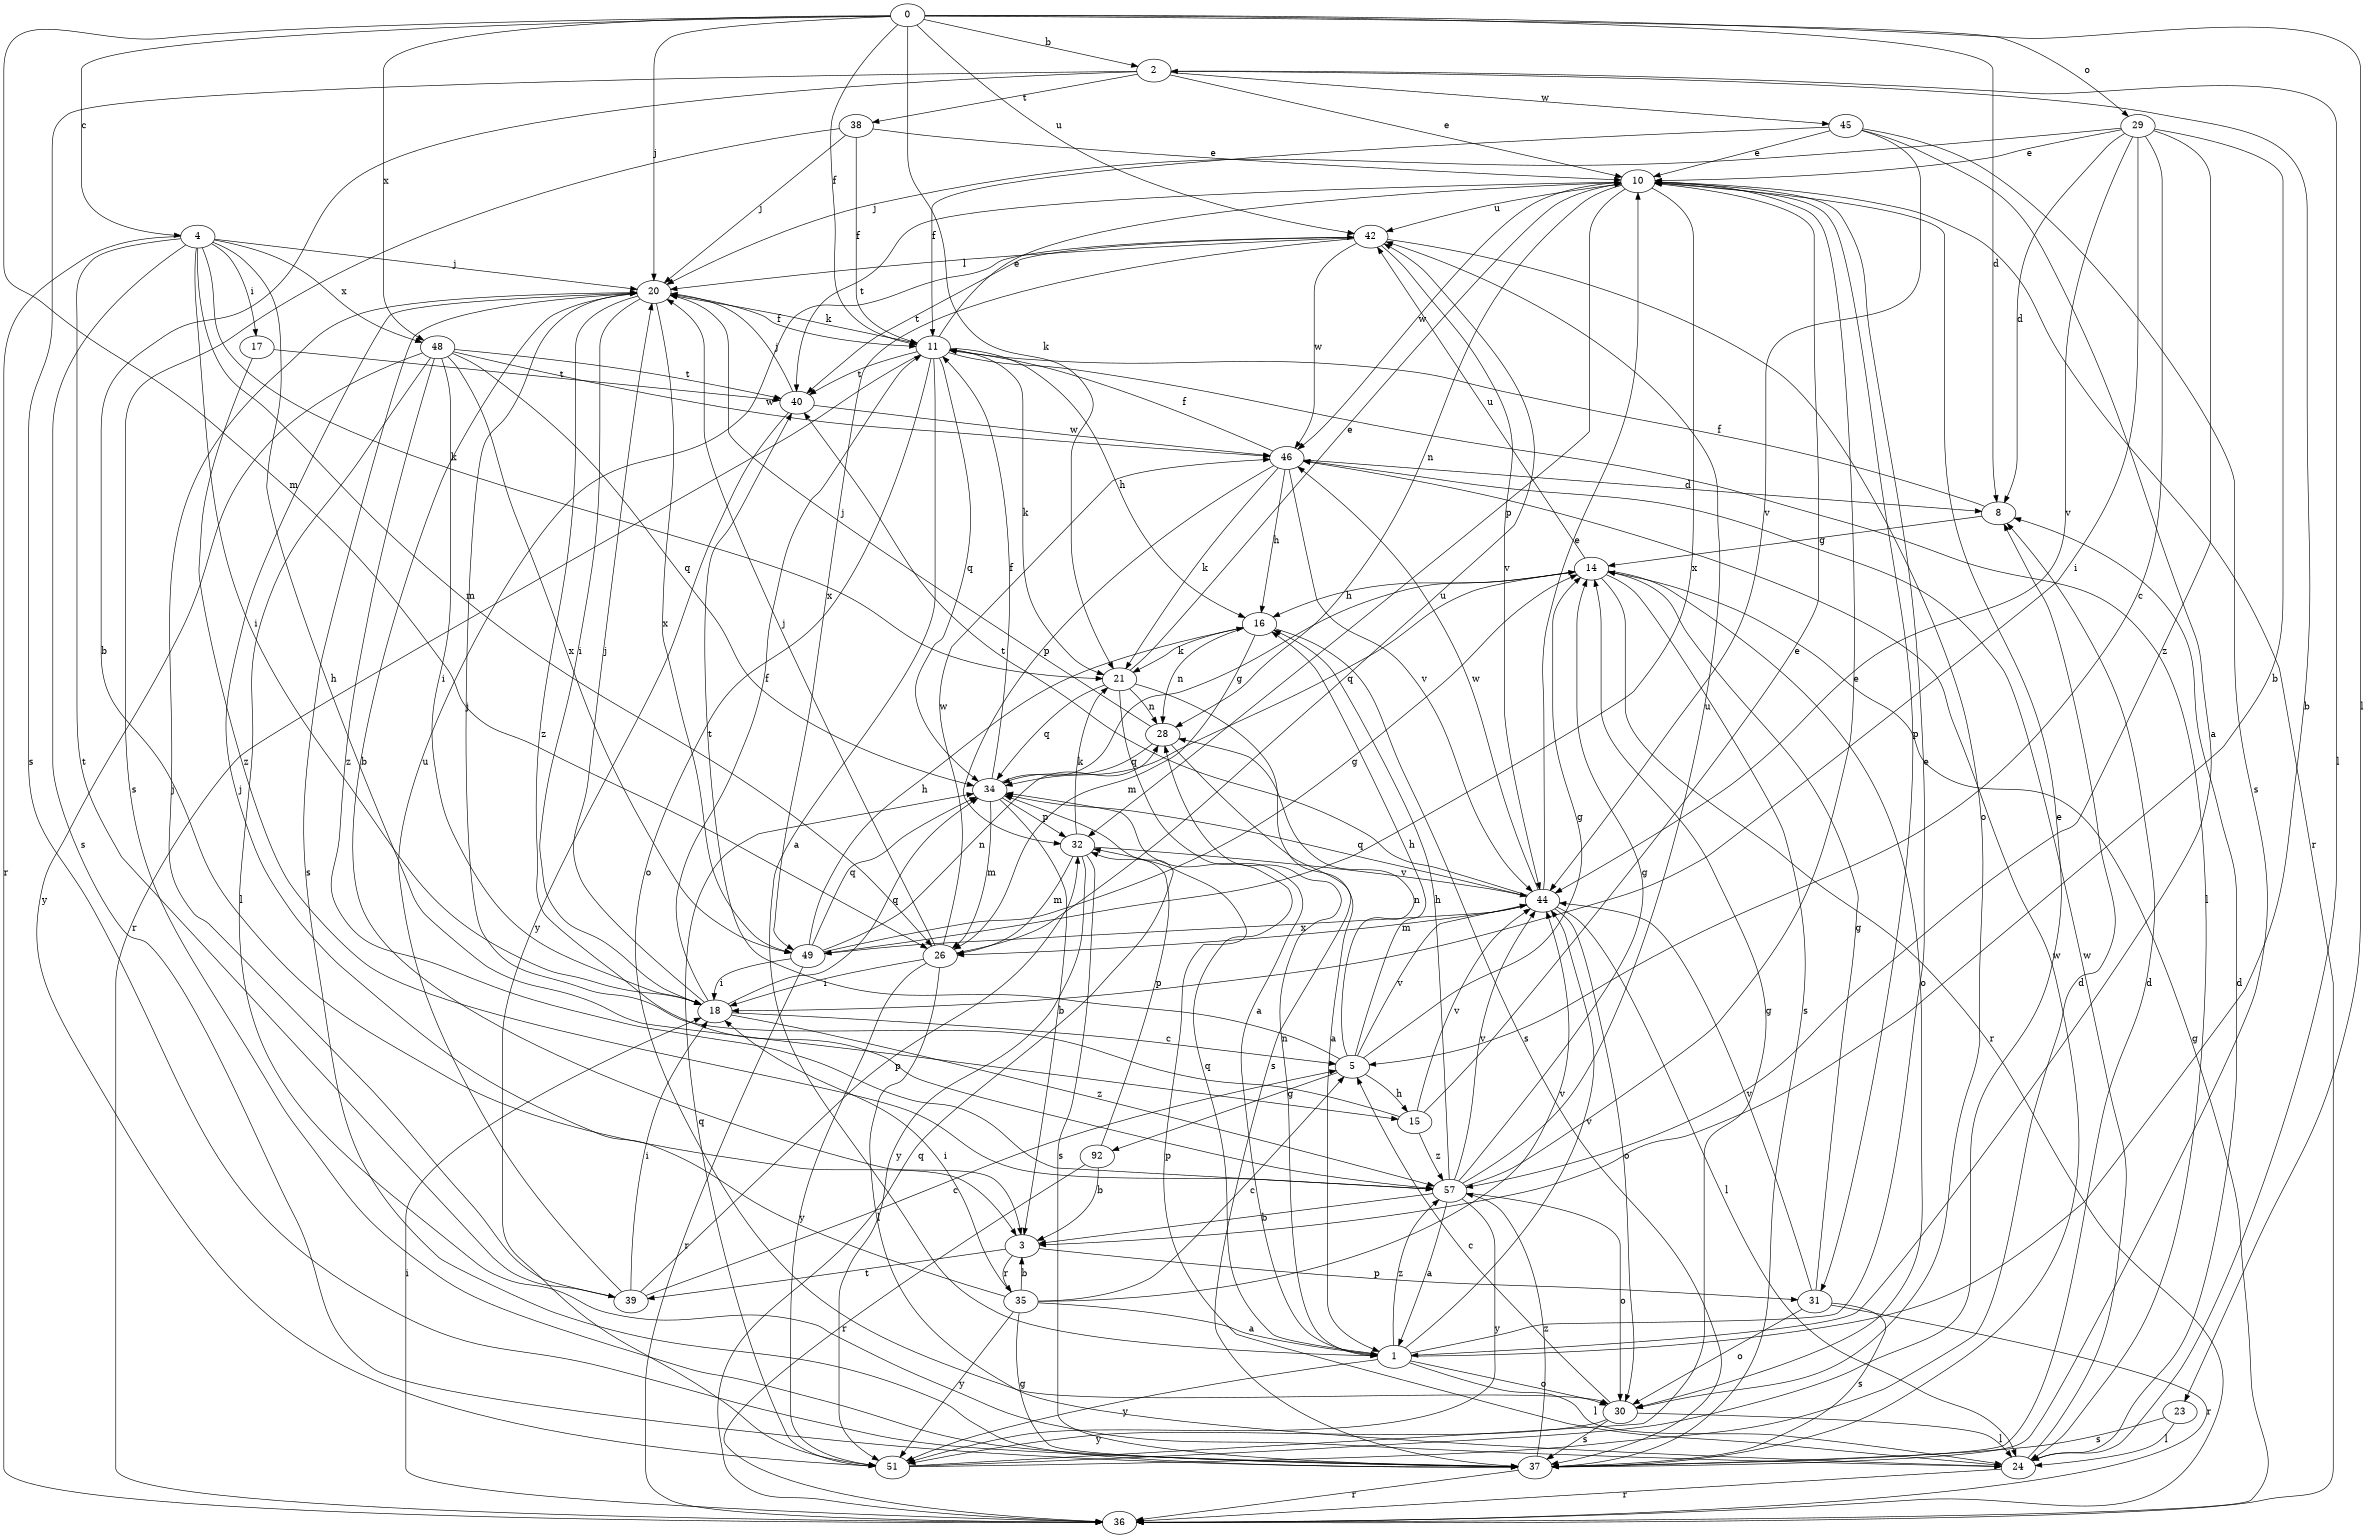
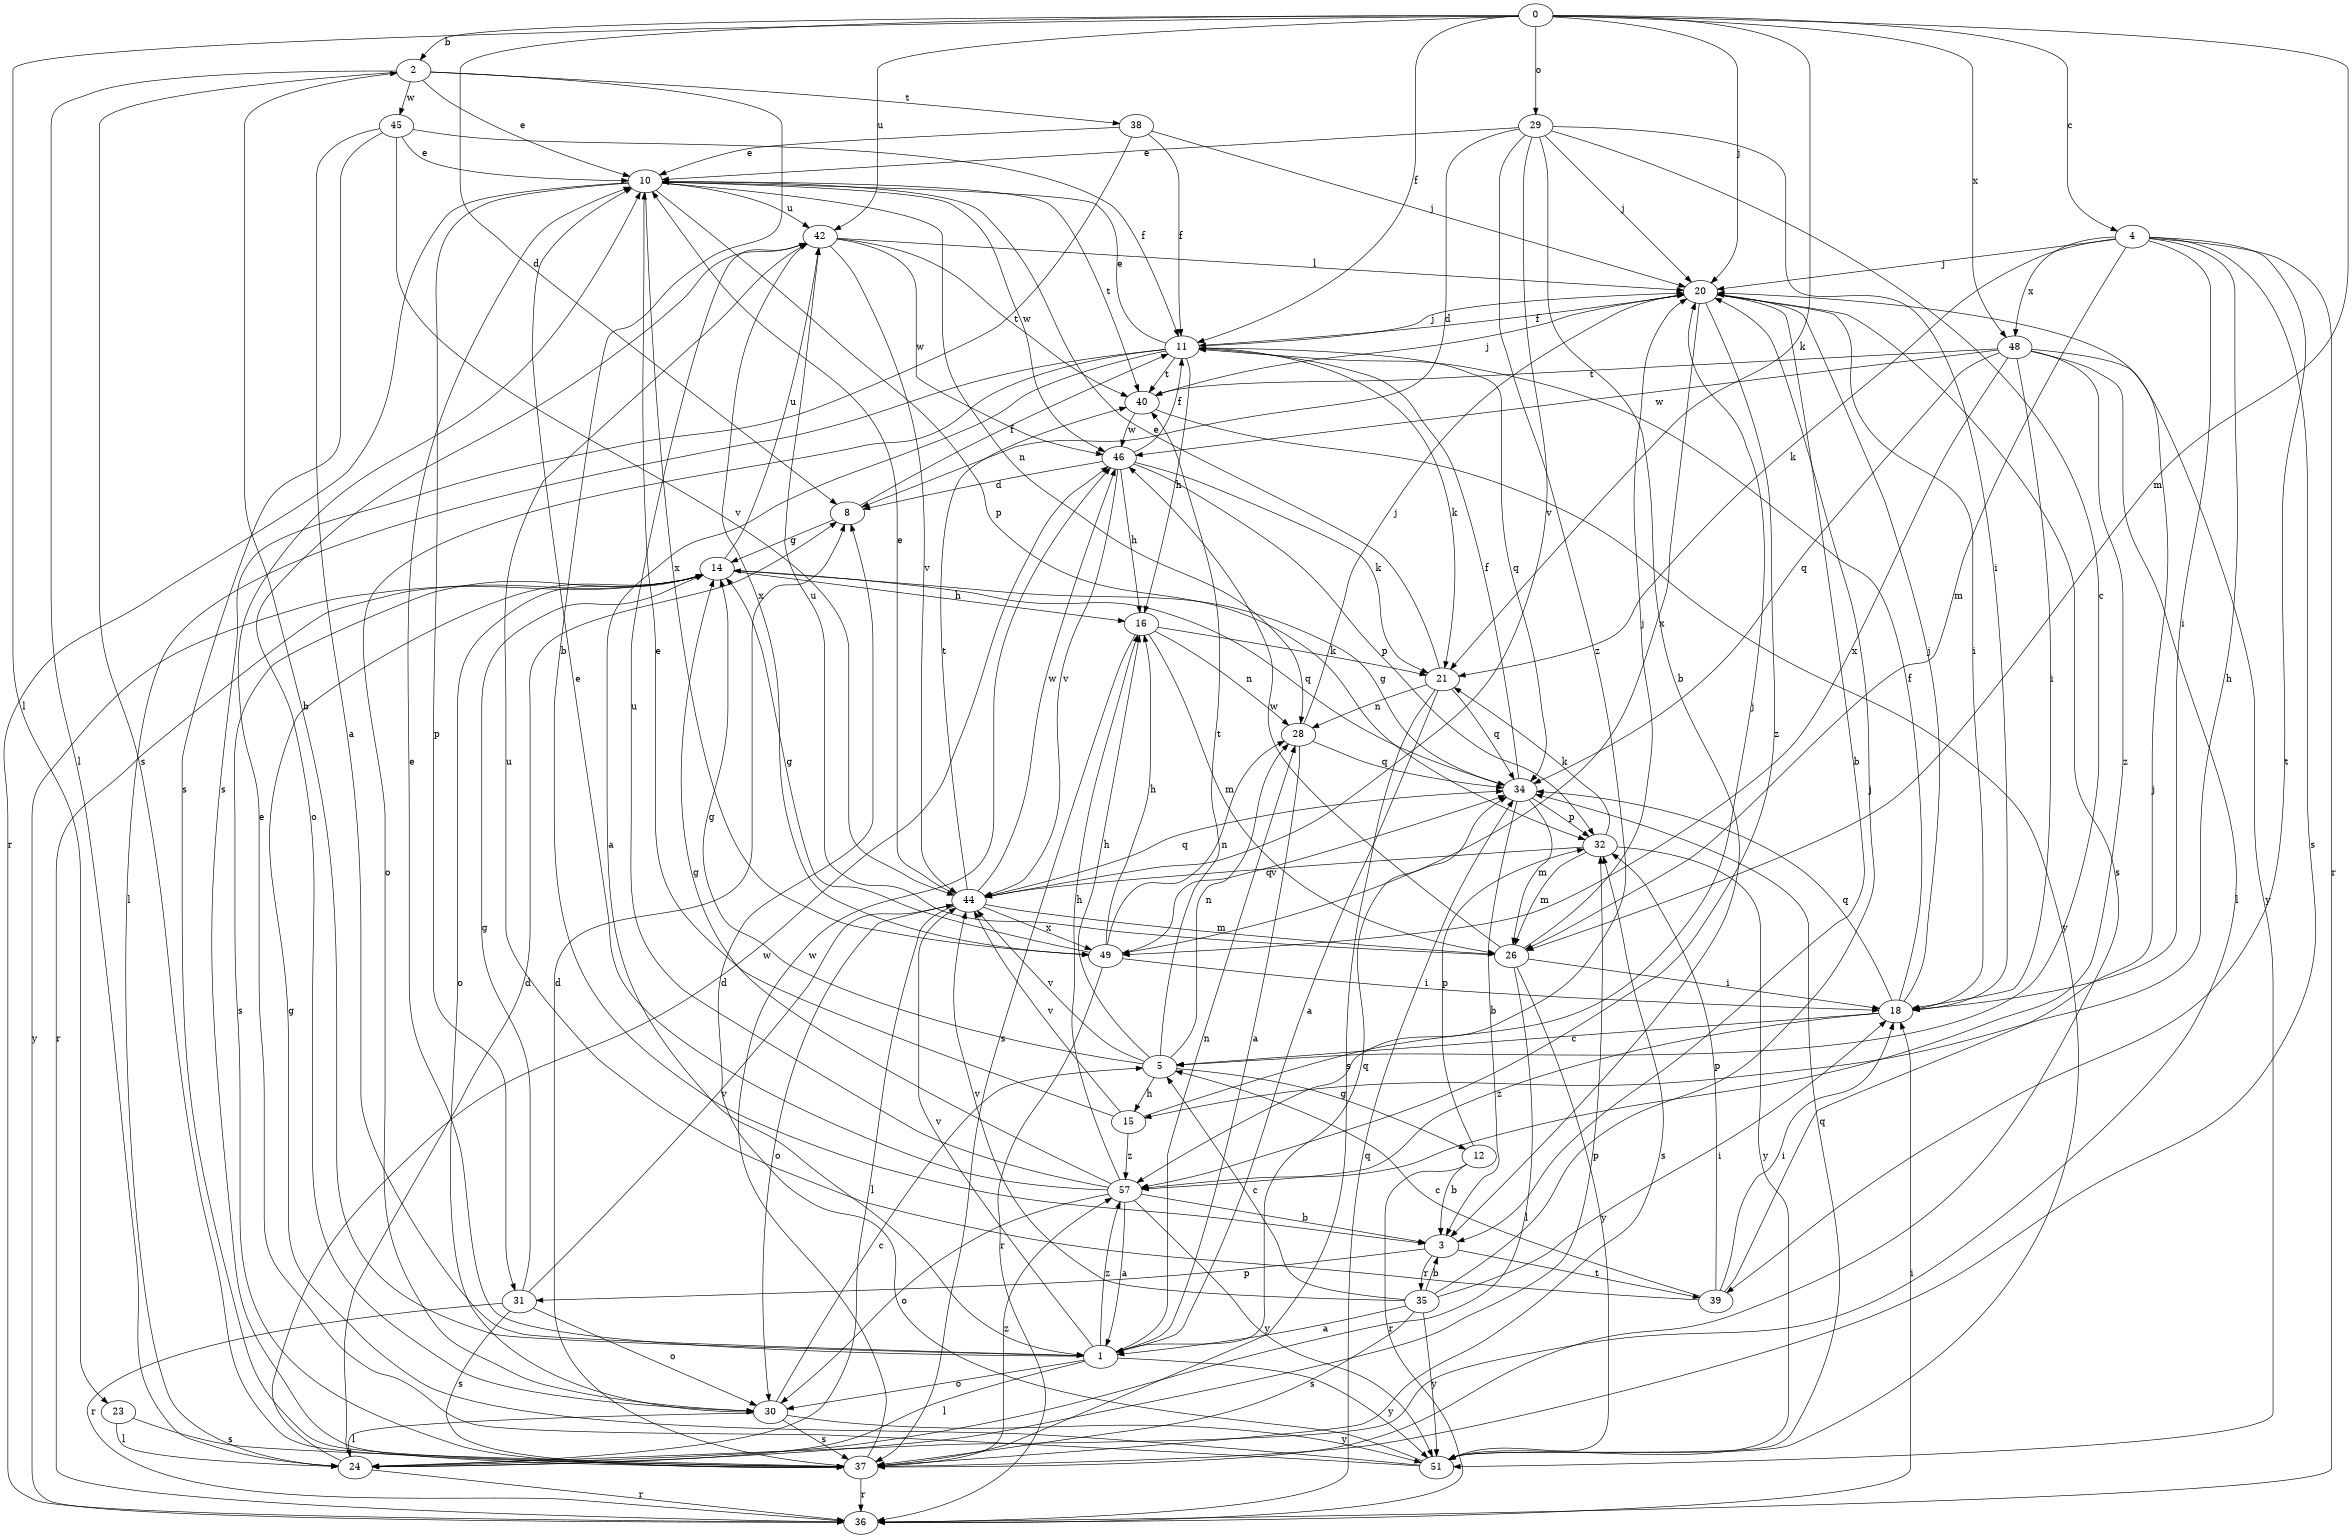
edge "11" -> "20": label "k" -> "j"
node "17": removed
edge "57" -> "44": removed, label "v"
edge "36" -> "14": label "g" -> "y"
node "92": label "92" -> "12"
edge "11" -> "36": removed, label "r"
edge "32" -> "37": reversed
edge "35" -> "37": label "g" -> "s"
